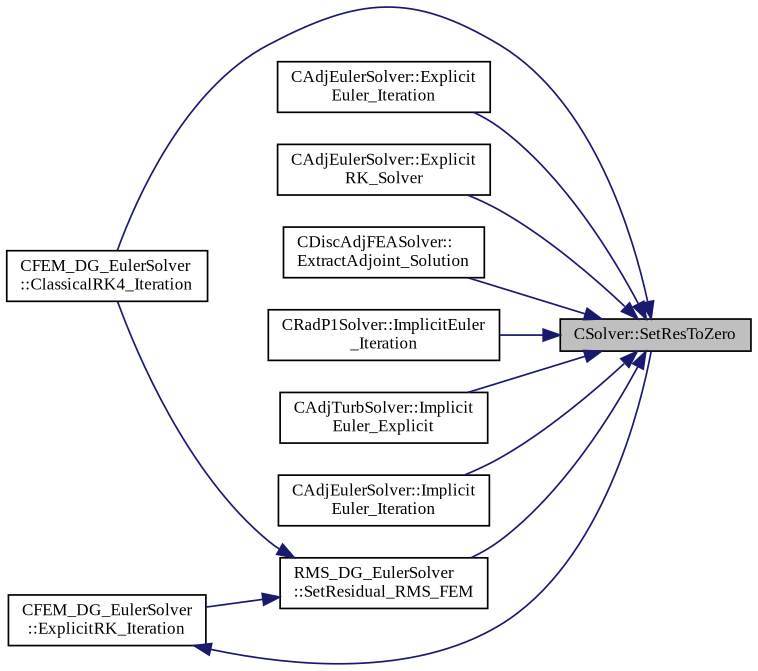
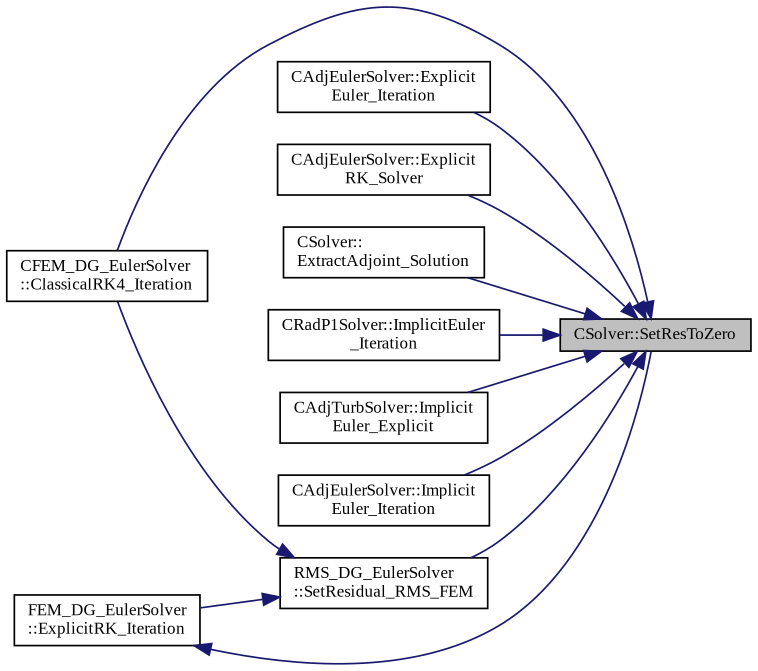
node "CDiscAdjFEASolver:: ExtractAdjoint_Solution": label "CDiscAdjFEASolver:: ExtractAdjoint_Solution" -> "CSolver:: ExtractAdjoint_Solution"
node "CFEM_DG_EulerSolver ::ExplicitRK_Iteration": label "CFEM_DG_EulerSolver ::ExplicitRK_Iteration" -> "FEM_DG_EulerSolver ::ExplicitRK_Iteration"
